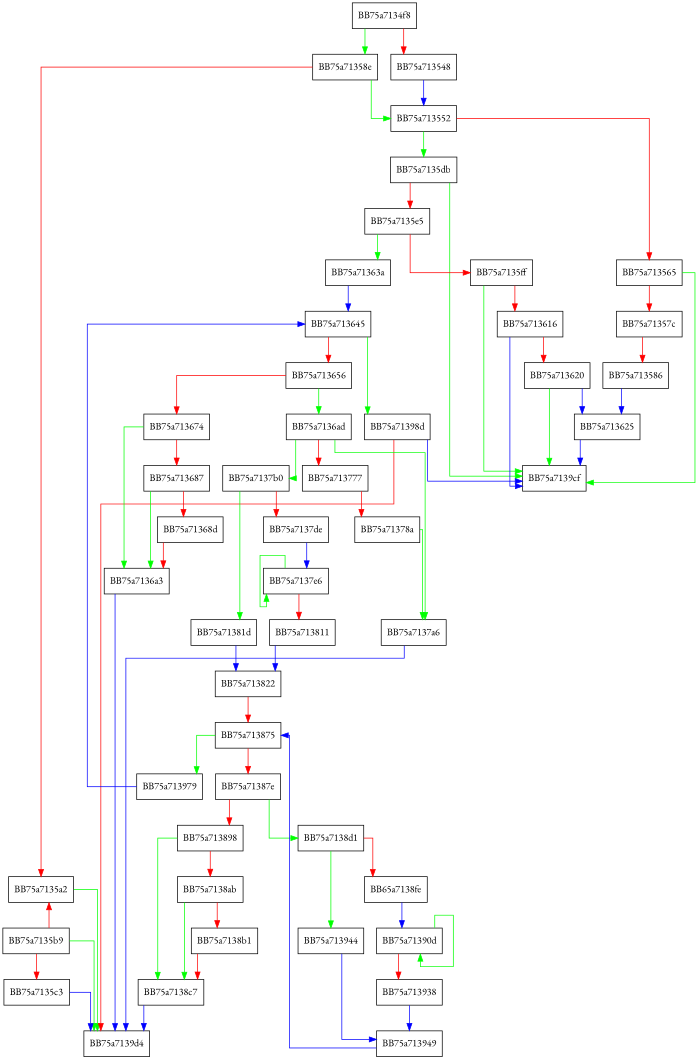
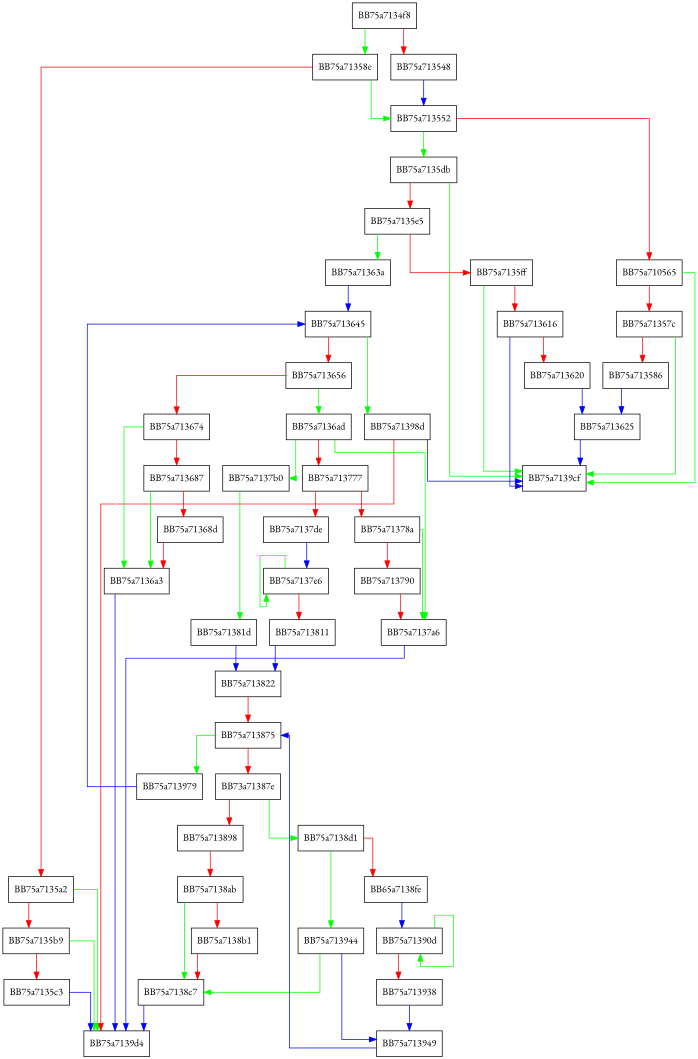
node "BB75a713565": label "BB75a713565" -> "BB75a710565"
edge "BB75a713620" -> "BB75a7139cf": now "BB75a71357c" -> "BB75a7139cf"
edge "BB75a7137b0" -> "BB75a7137de": now "BB75a713777" -> "BB75a7137de"
node "BB75a713790": added
node "BB75a71387e": label "BB75a71387e" -> "BB73a71387e"
edge "BB75a713898" -> "BB75a7138c7": now "BB75a713944" -> "BB75a7138c7"
edge "BB75a7135b9" -> "BB75a7135a2": reversed
